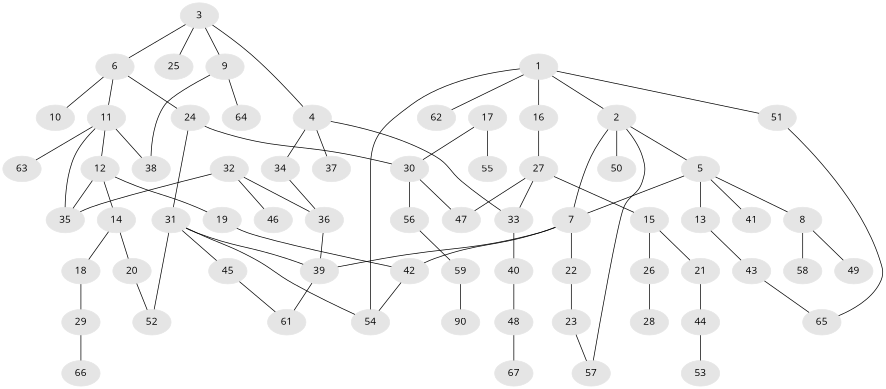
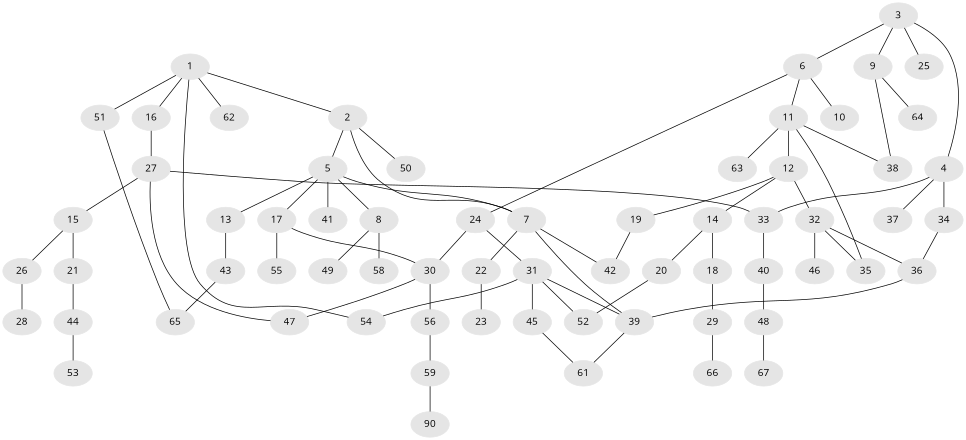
edge "12" -- "35": now "12" -- "32"
edge "5" -- "17": added
edge "42" -- "54": removed
node "57": removed
